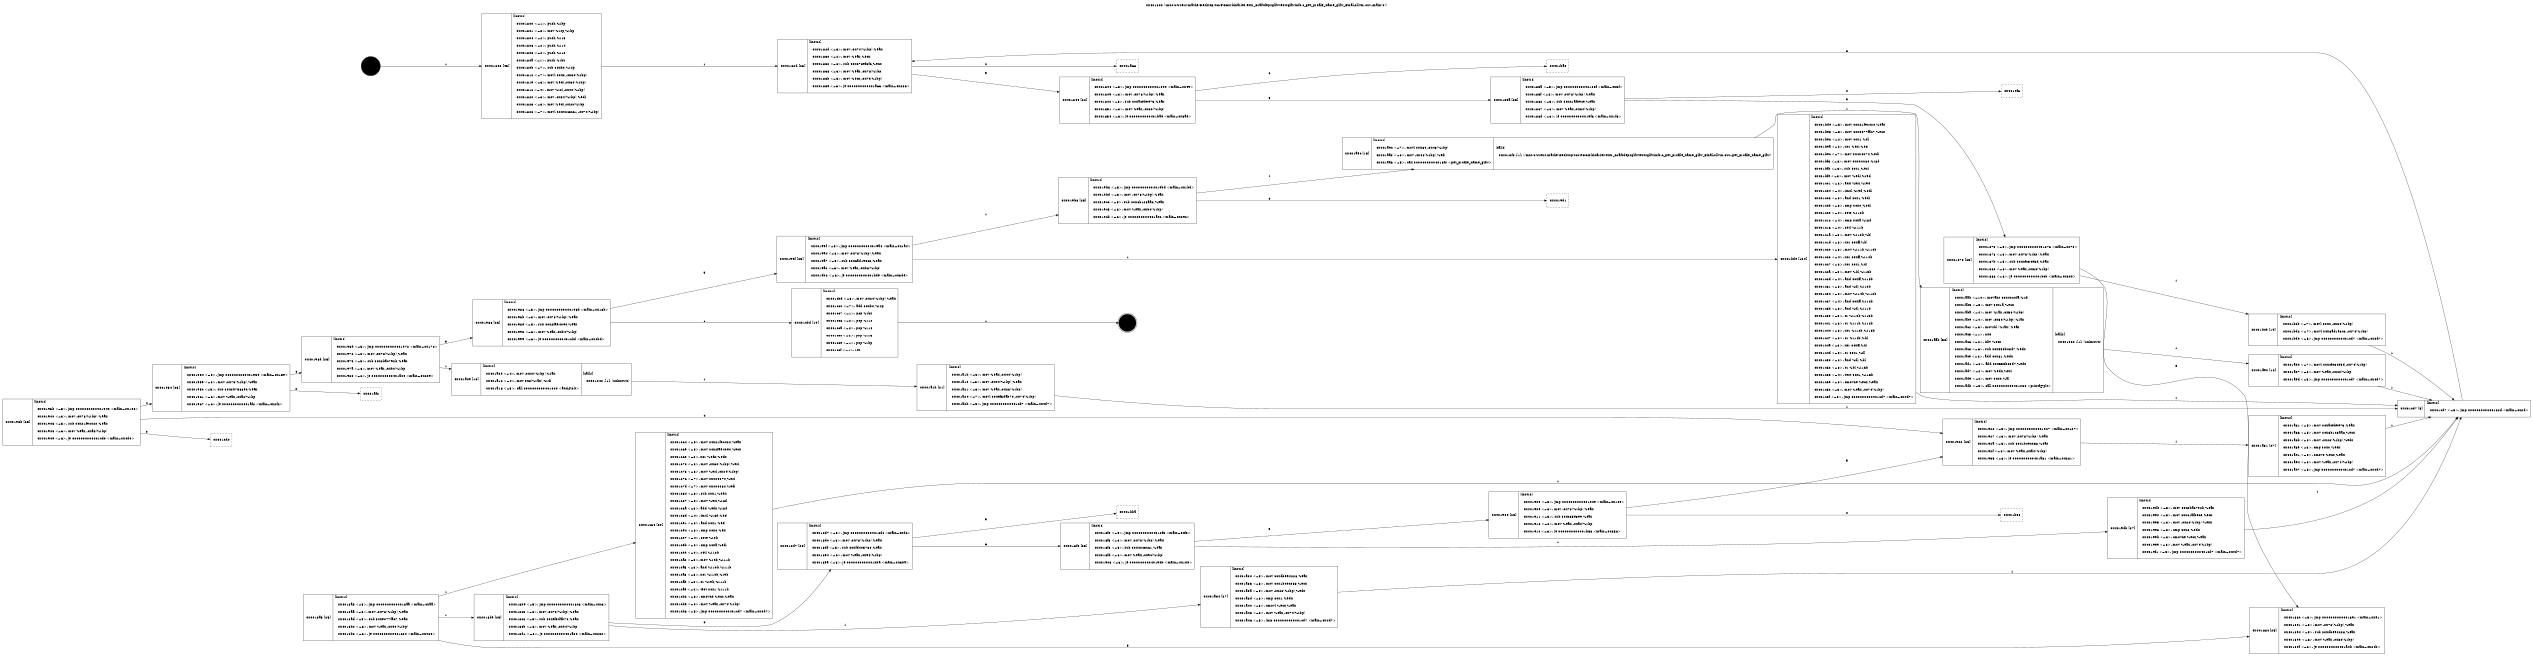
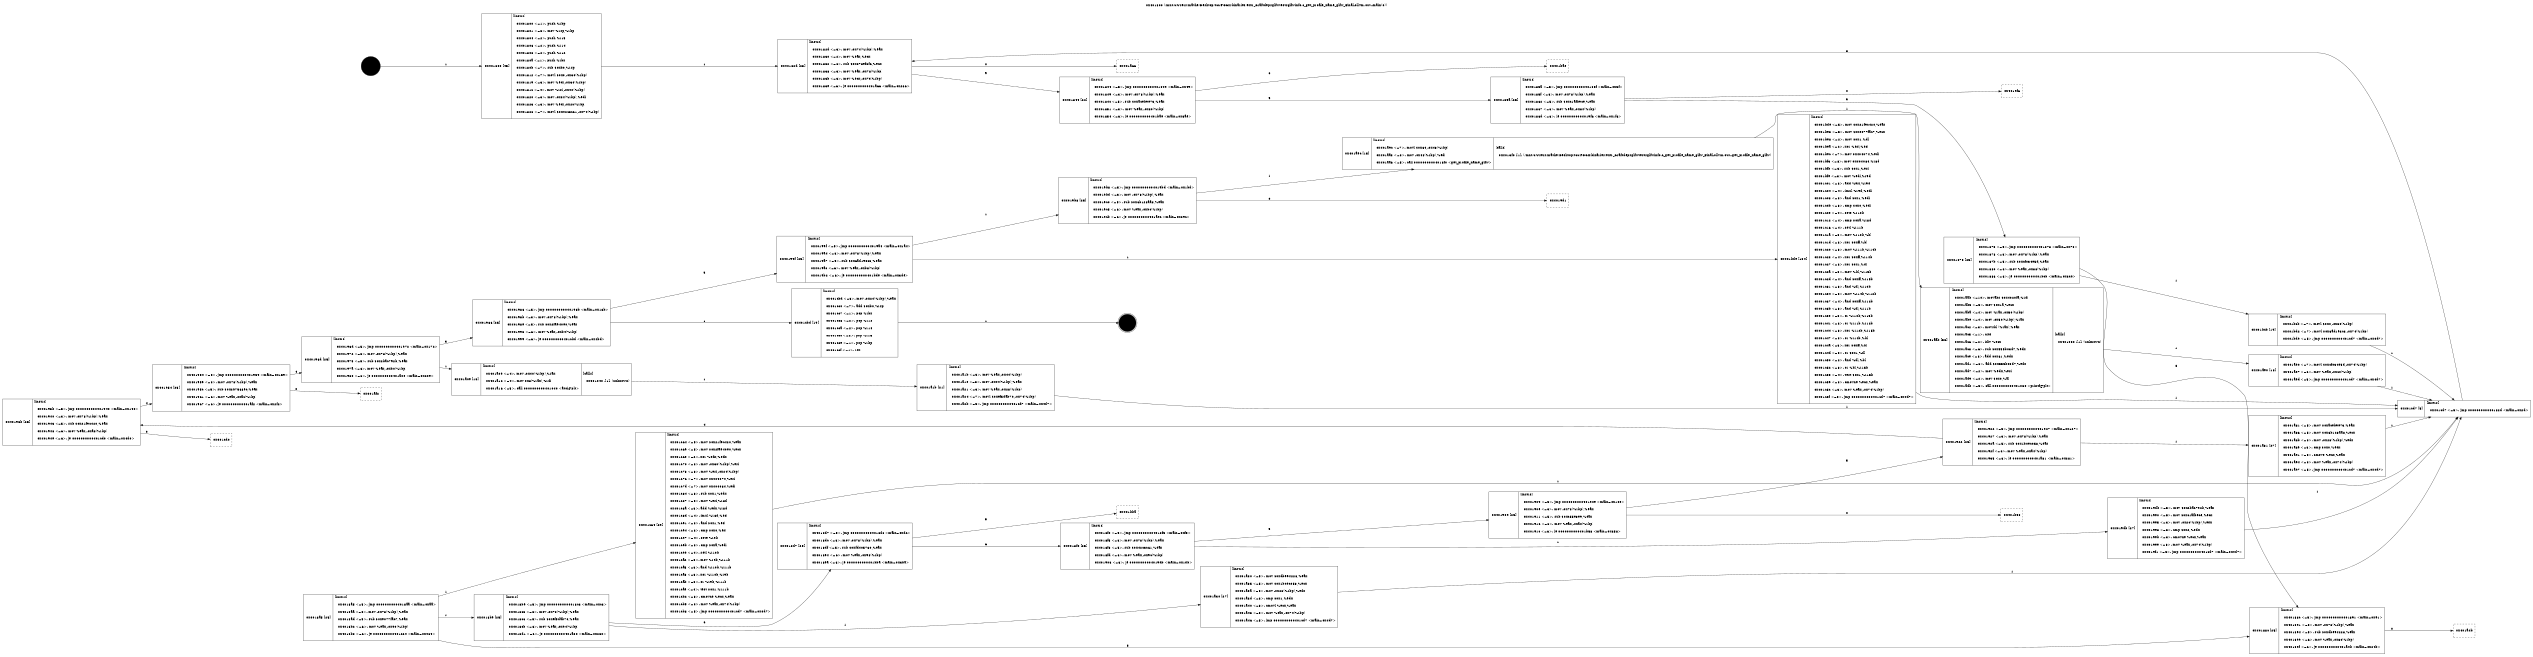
edge "0x40193b [25]" -> "0x401922 [25]": reversed
node "0x401a4b": added
